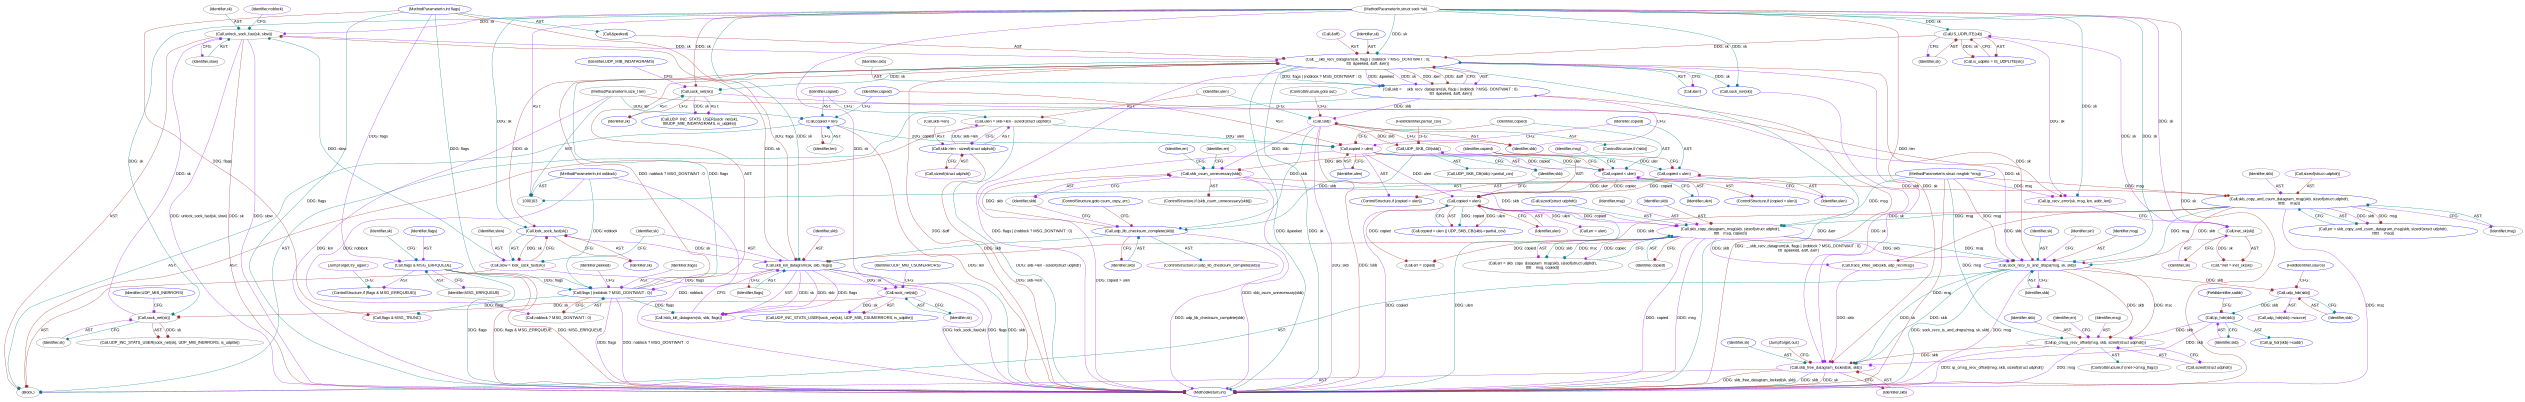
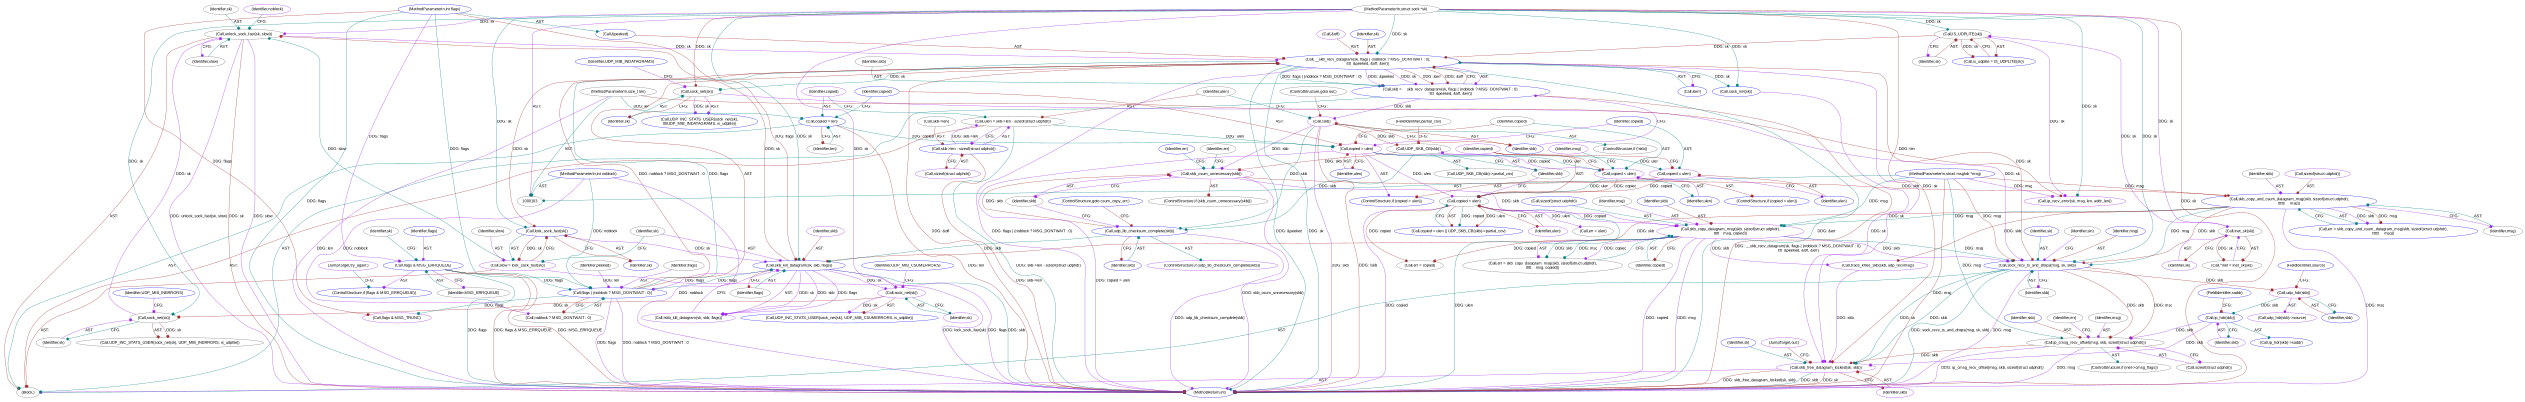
edge "(Call,ip_recv_error(sk, msg, len, addr_len))" -> "(Call,inet_sk(sk))": now "(Call,*inet = inet_sk(sk))" -> "(Call,inet_sk(sk))"
edge "(Identifier,peeked)" -> "(Call,flags | (noblock ? MSG_DONTWAIT : 0))": label "CFG: " -> "DDG: len"
edge "(Call,flags | (noblock ? MSG_DONTWAIT : 0))" -> "(Call,!skb_kill_datagram(sk, skb, flags))": now "(Call,flags | (noblock ? MSG_DONTWAIT : 0))" -> "(Call,skb_kill_datagram(sk, skb, flags))"
